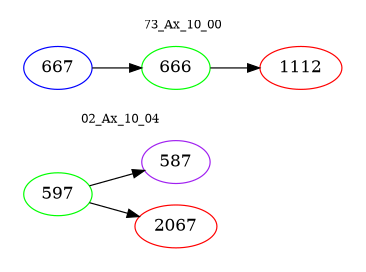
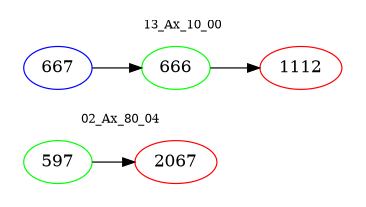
cluster "73_Ax_10_00": label "73_Ax_10_00" -> "13_Ax_10_00"
cluster "02_Ax_10_04": label "02_Ax_10_04" -> "02_Ax_80_04"
node "587": removed
